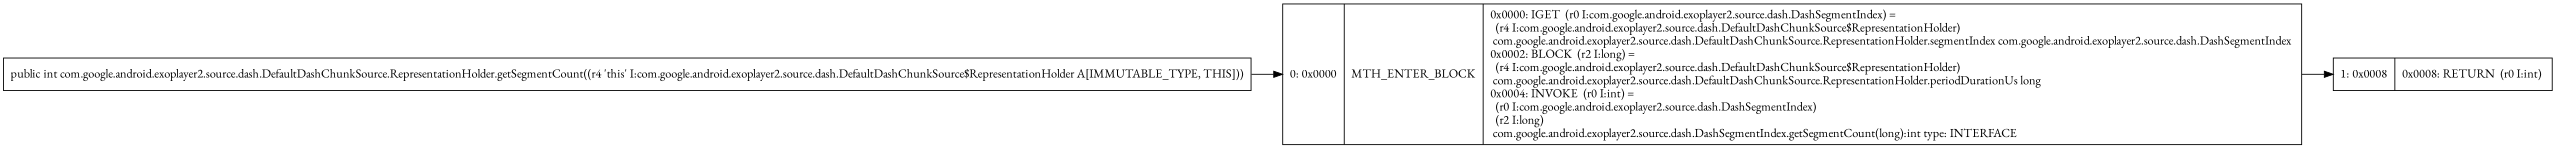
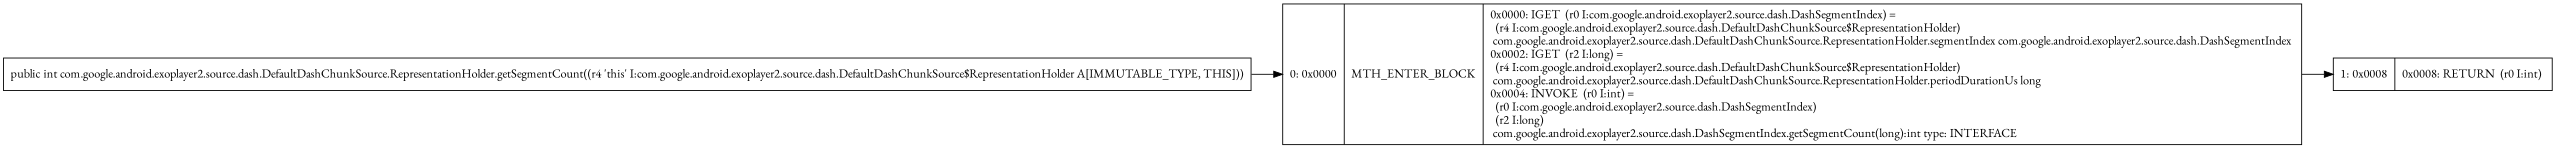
node "0: 0x0000": text "0x0002: BLOCK  (r2 I:long) =" -> "0x0002: IGET  (r2 I:long) ="
